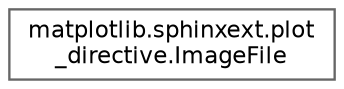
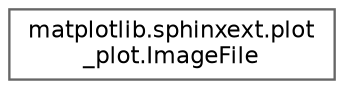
node "matplotlib.sphinxext.plot _directive.ImageFile": label "matplotlib.sphinxext.plot _directive.ImageFile" -> "matplotlib.sphinxext.plot _plot.ImageFile"
